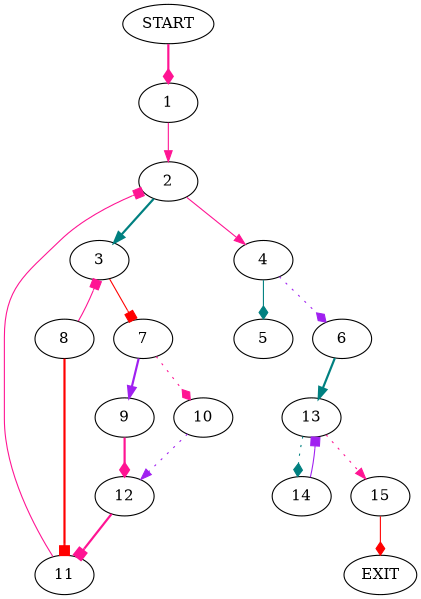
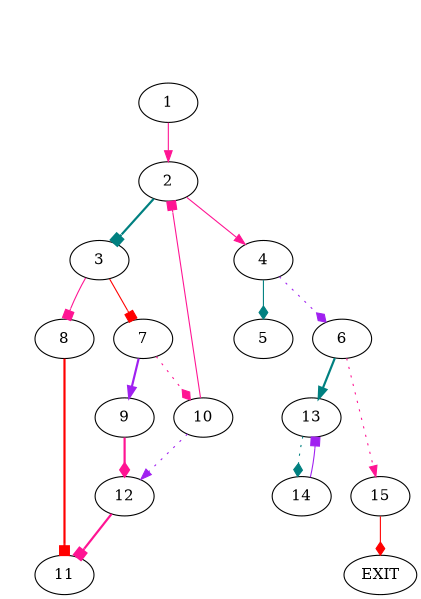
node "START": removed
edge "2" -> "3": arrowhead normal -> box
edge "8" -> "3": reversed
edge "11" -> "2": now "10" -> "2"
edge "13" -> "15": now "6" -> "15"
